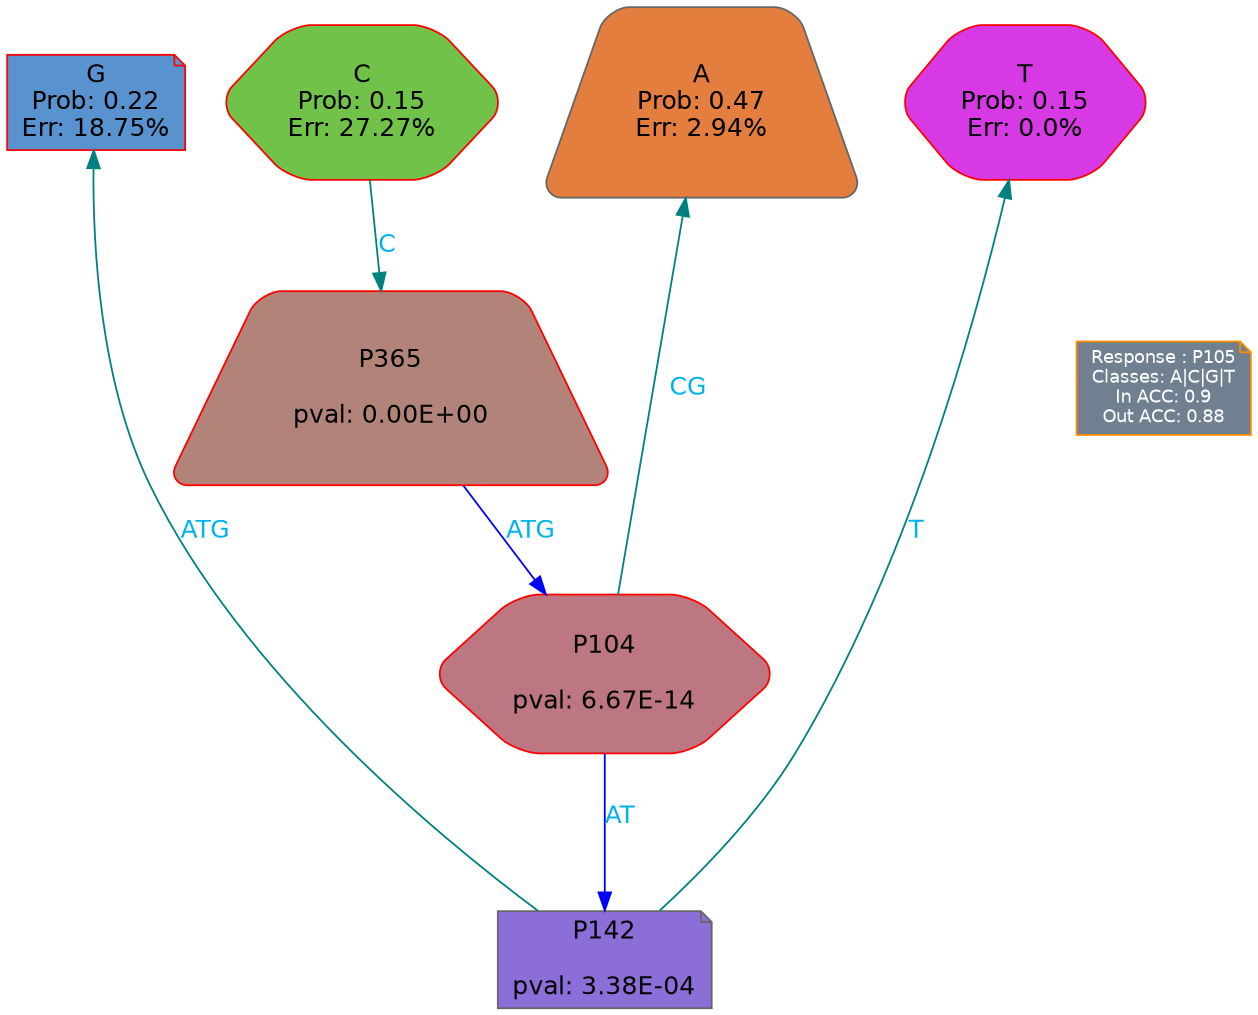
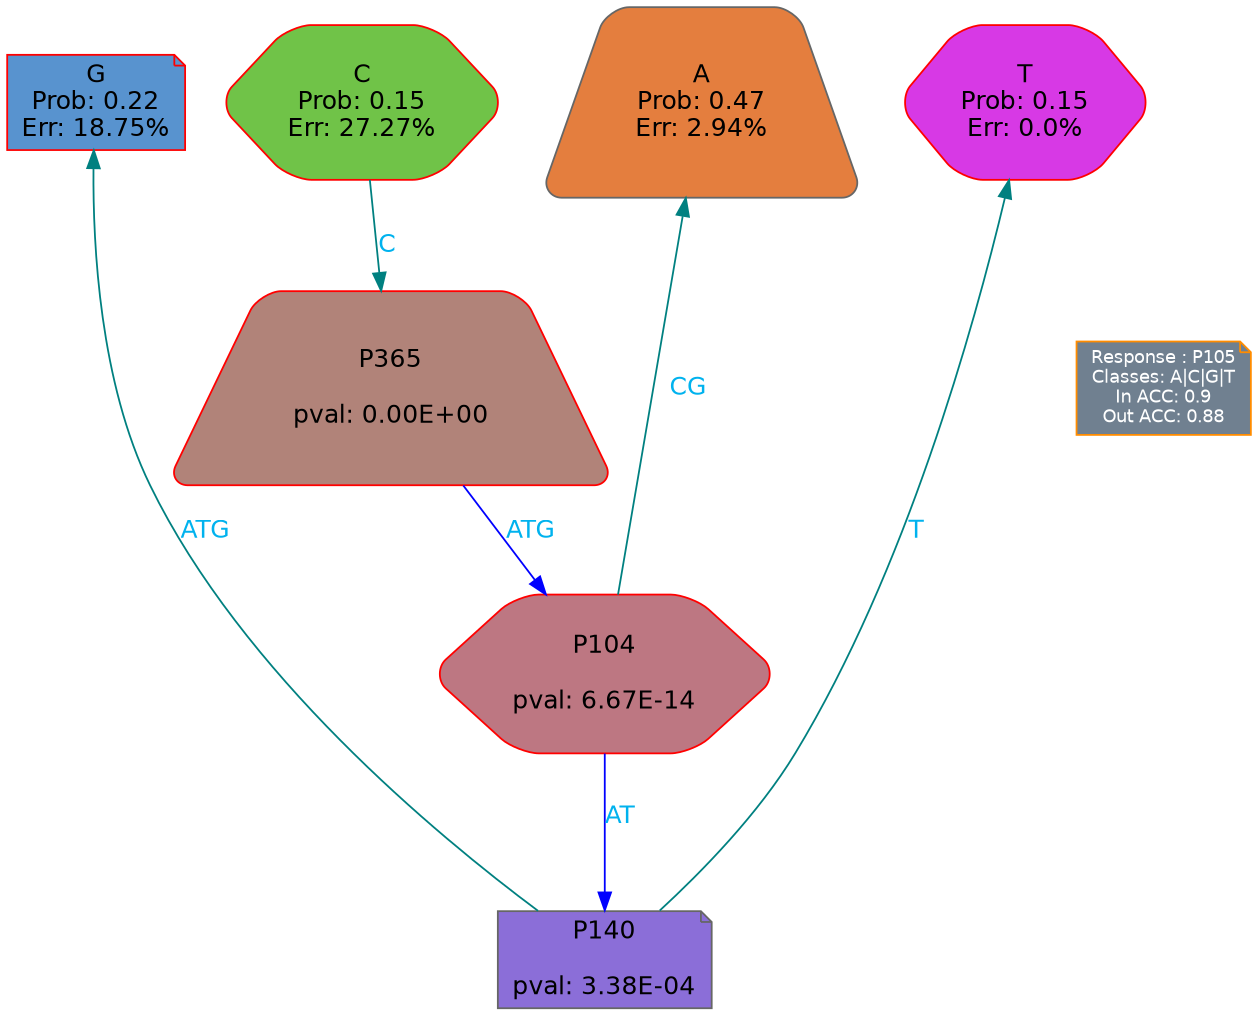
node "P142 pval: 3.38E-04": label "P142 pval: 3.38E-04" -> "P140 pval: 3.38E-04"
